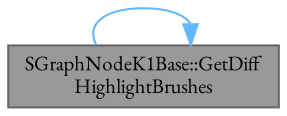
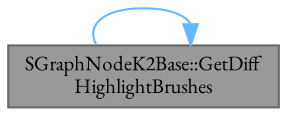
node "SGraphNodeK1Base::GetDiff HighlightBrushes": label "SGraphNodeK1Base::GetDiff HighlightBrushes" -> "SGraphNodeK2Base::GetDiff HighlightBrushes"
